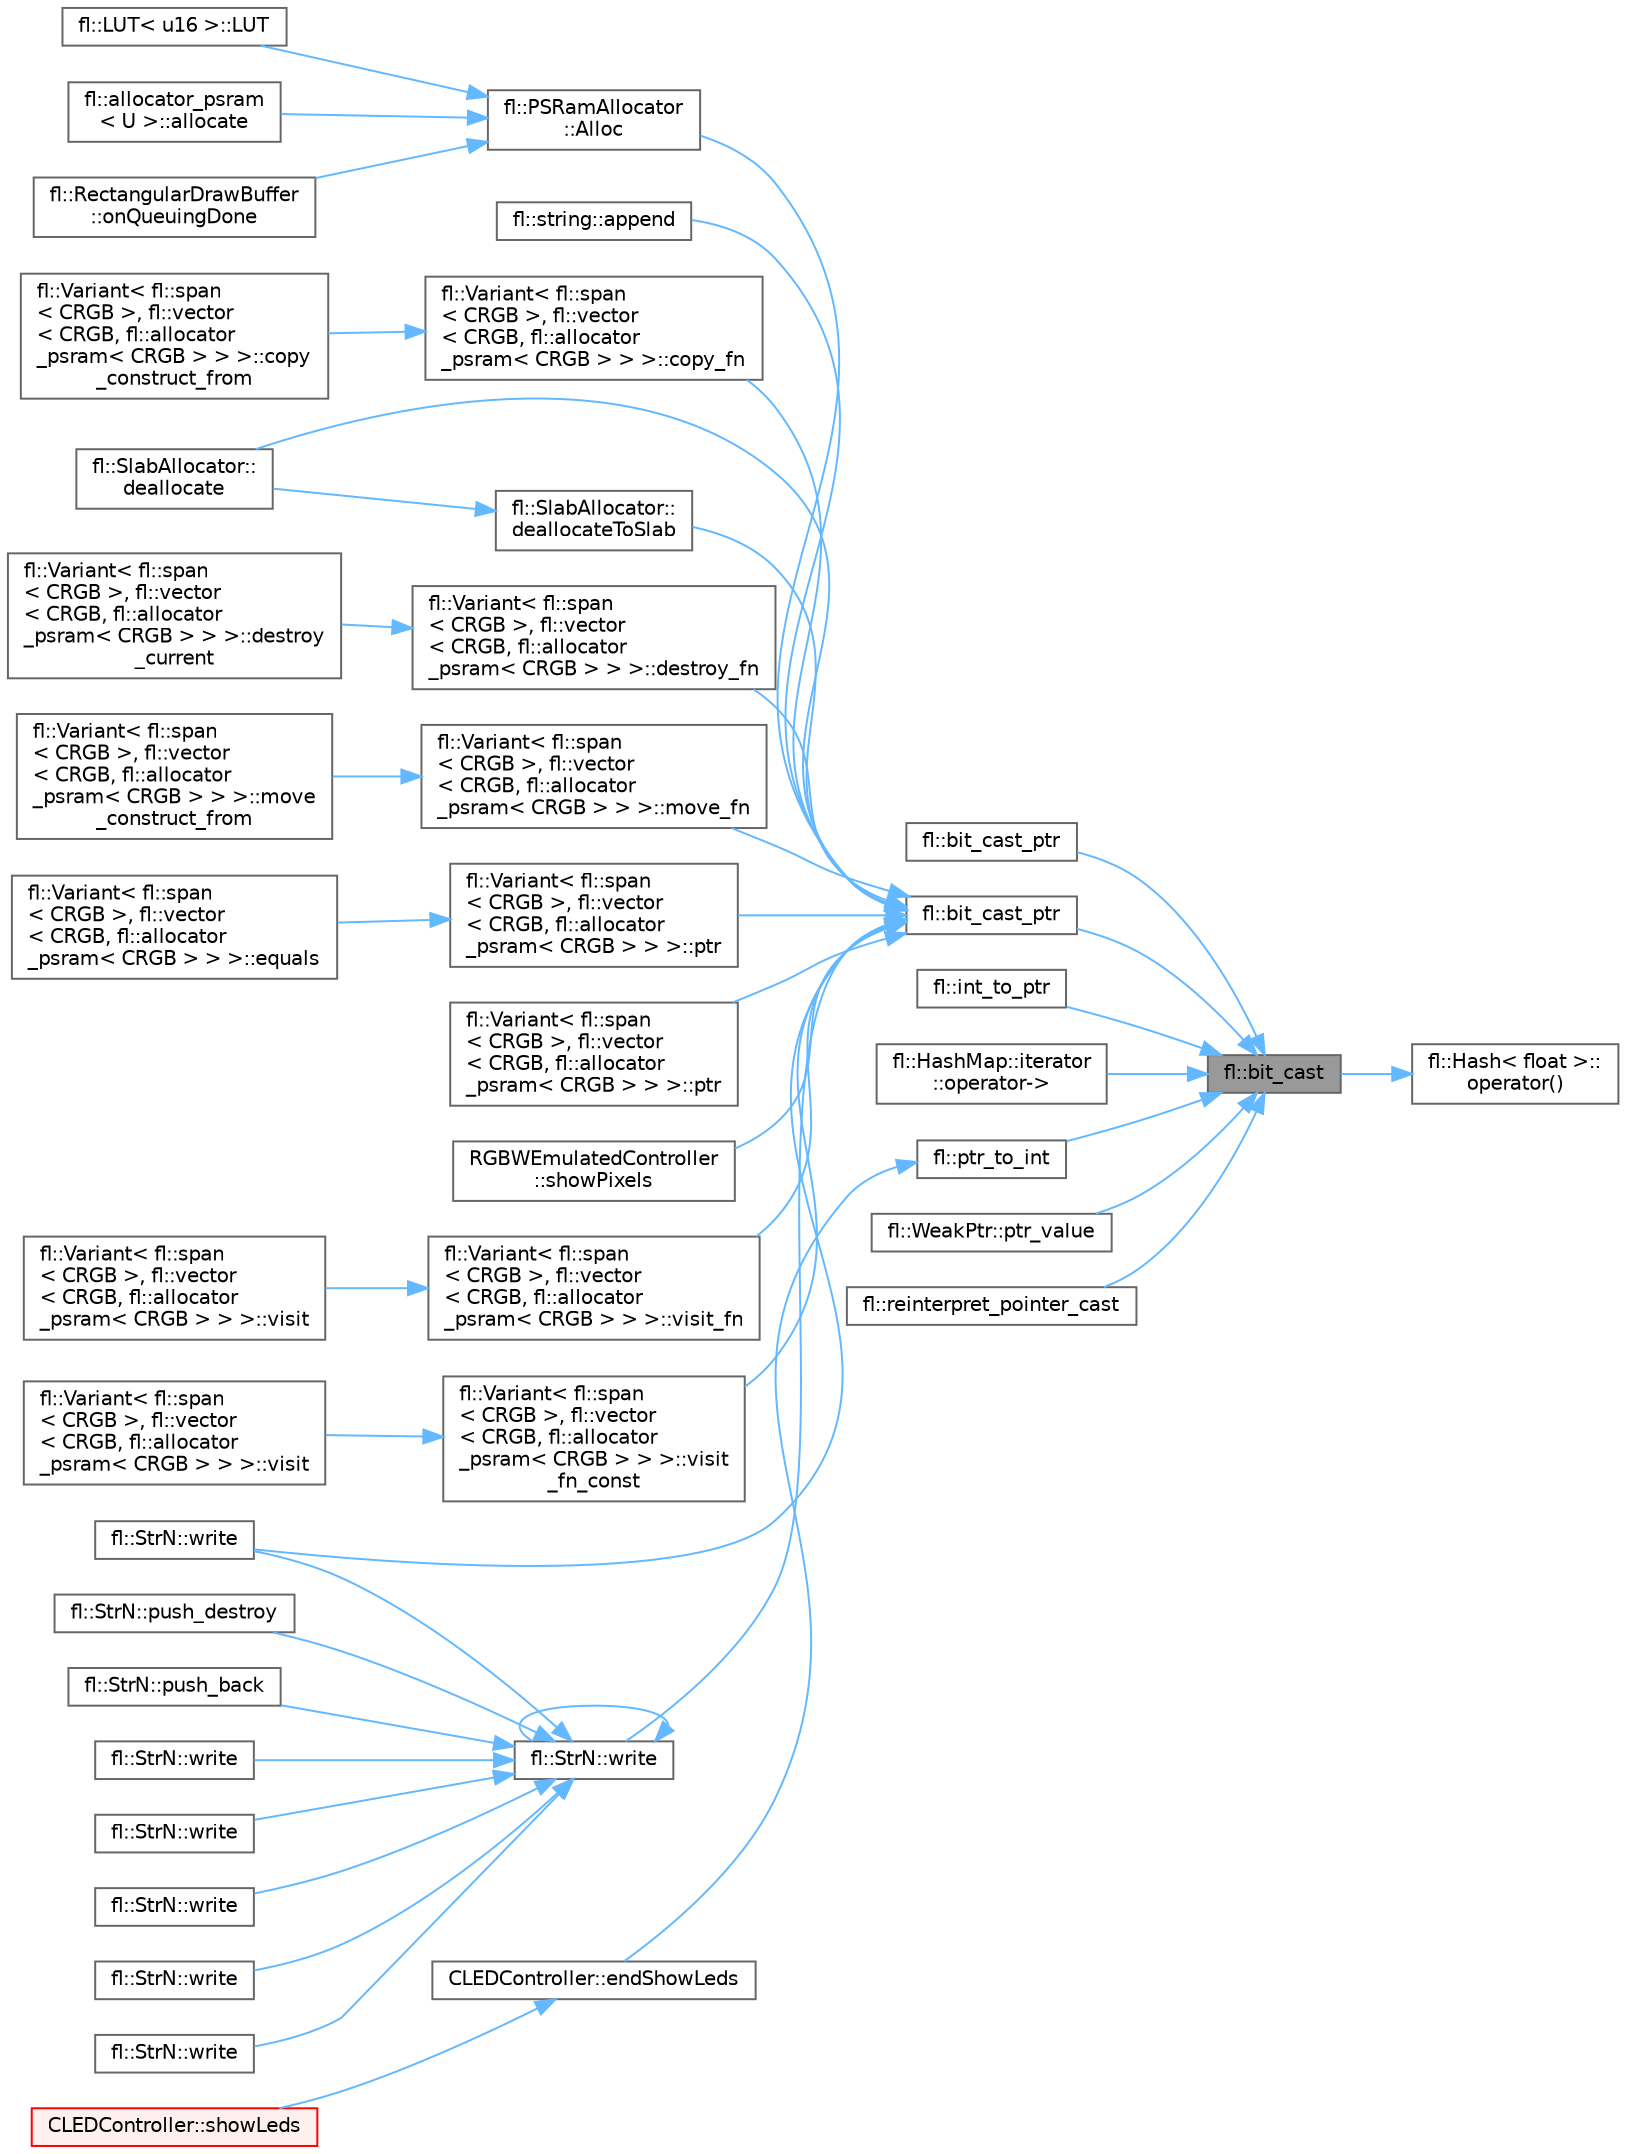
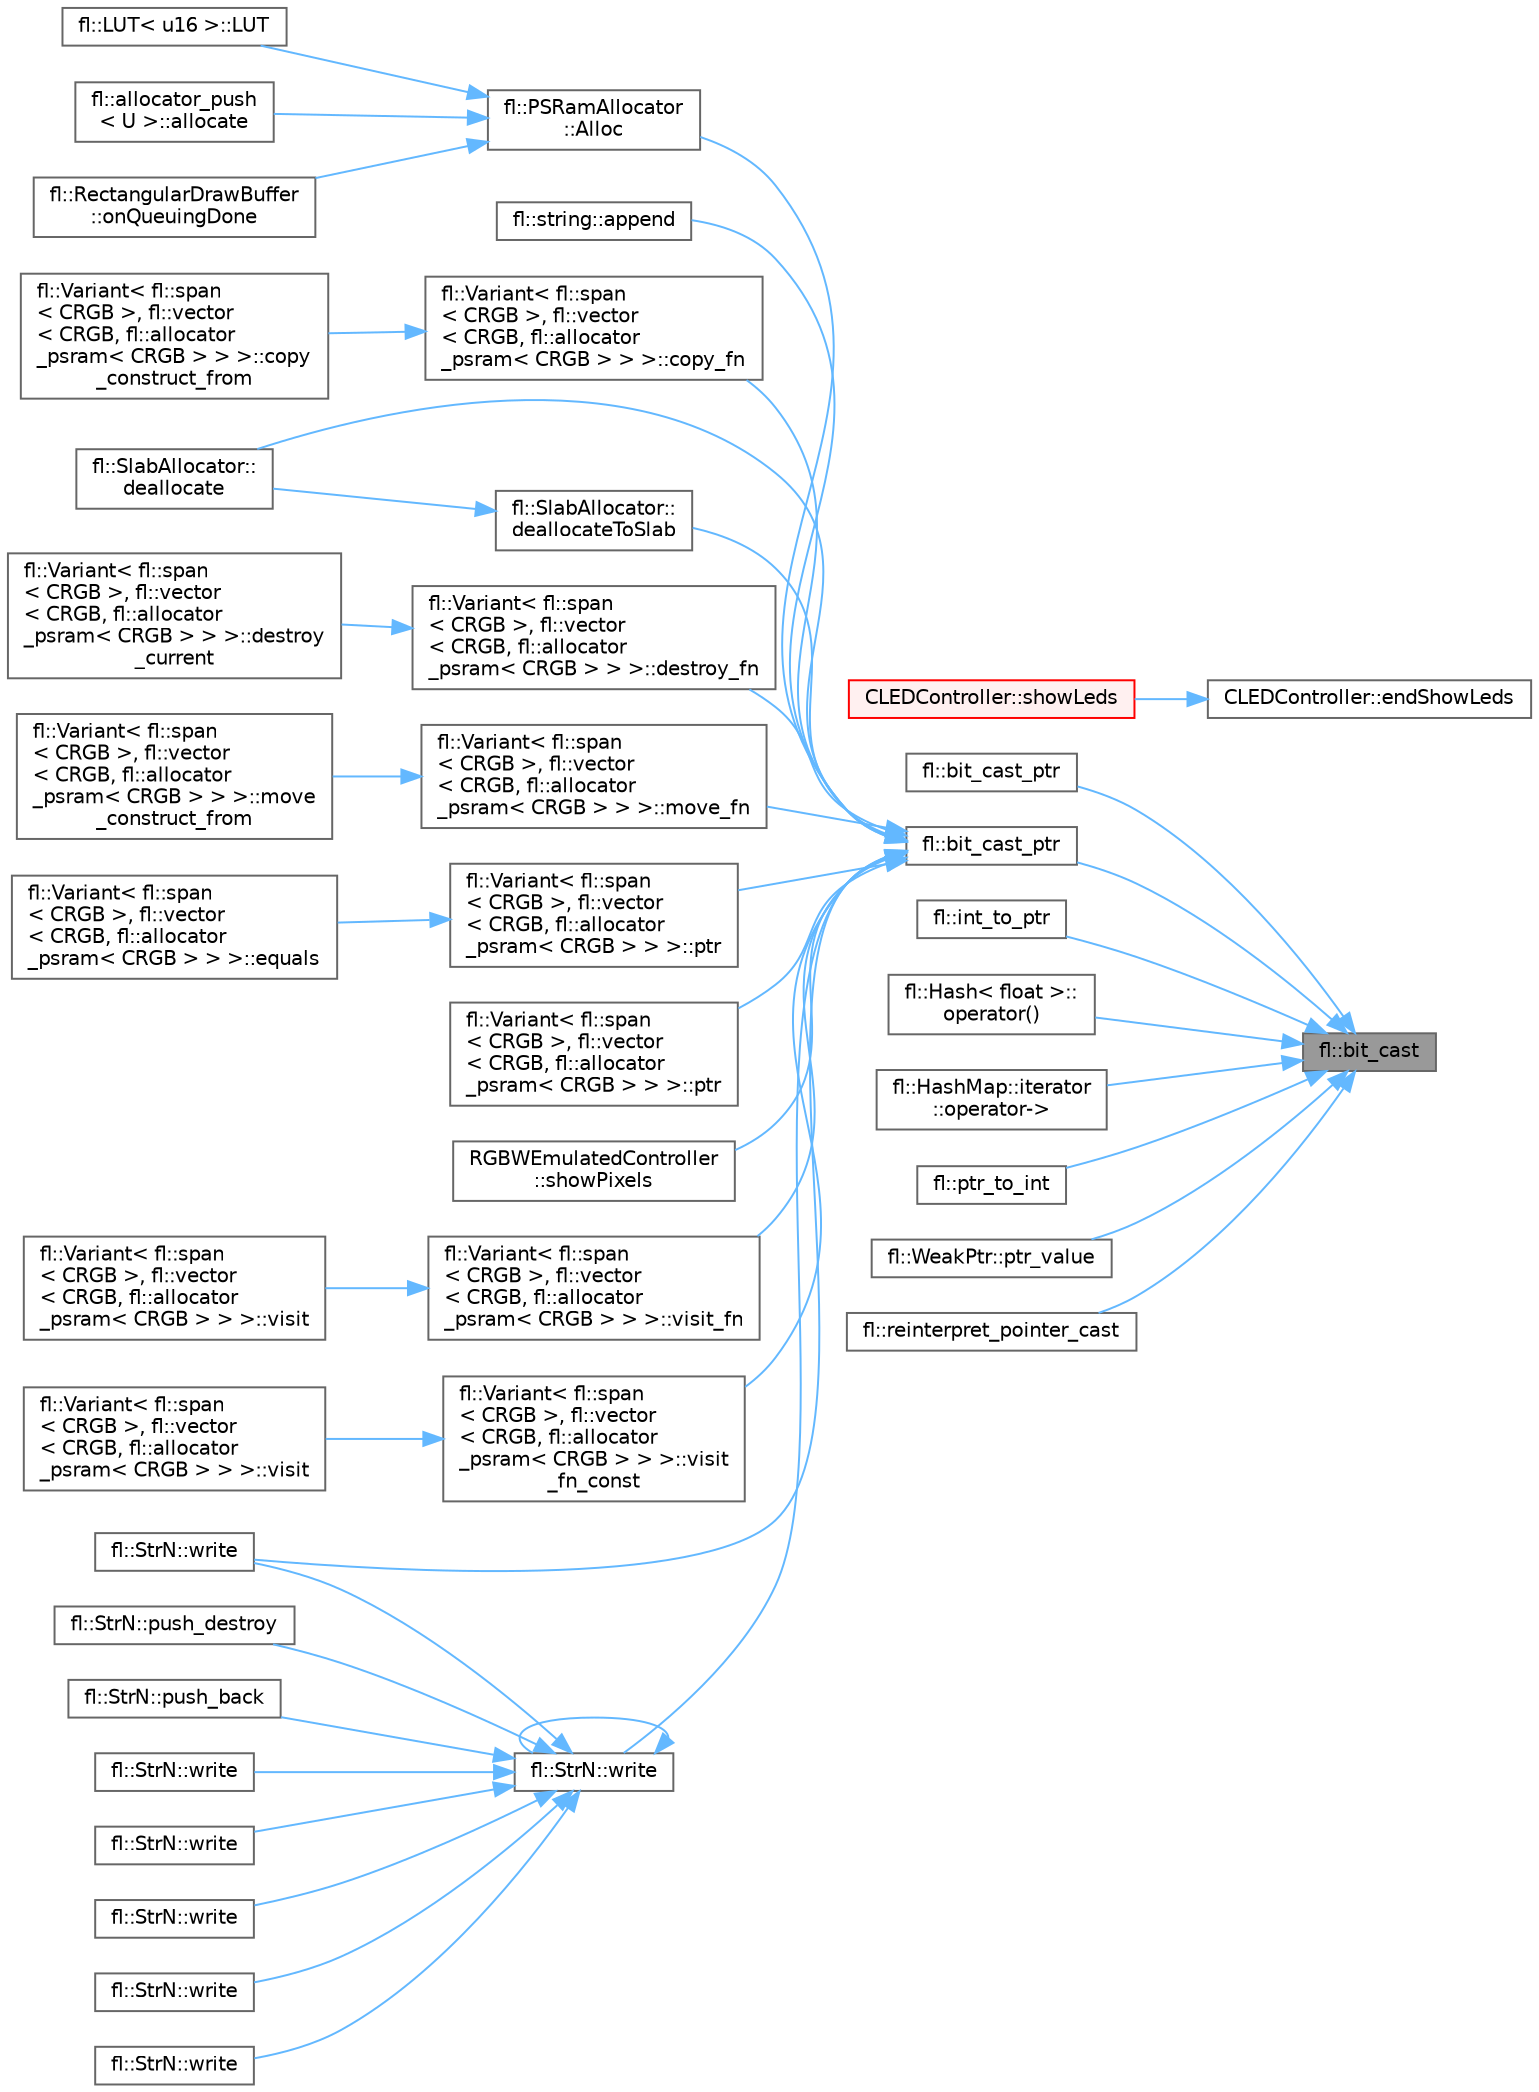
node "fl::allocator_psram < U >::allocate": label "fl::allocator_psram < U >::allocate" -> "fl::allocator_push < U >::allocate"
edge "fl::bit_cast" -> "fl::Hash< float >:: operator()": reversed
edge "CLEDController::endShowLeds" -> "fl::ptr_to_int": removed
